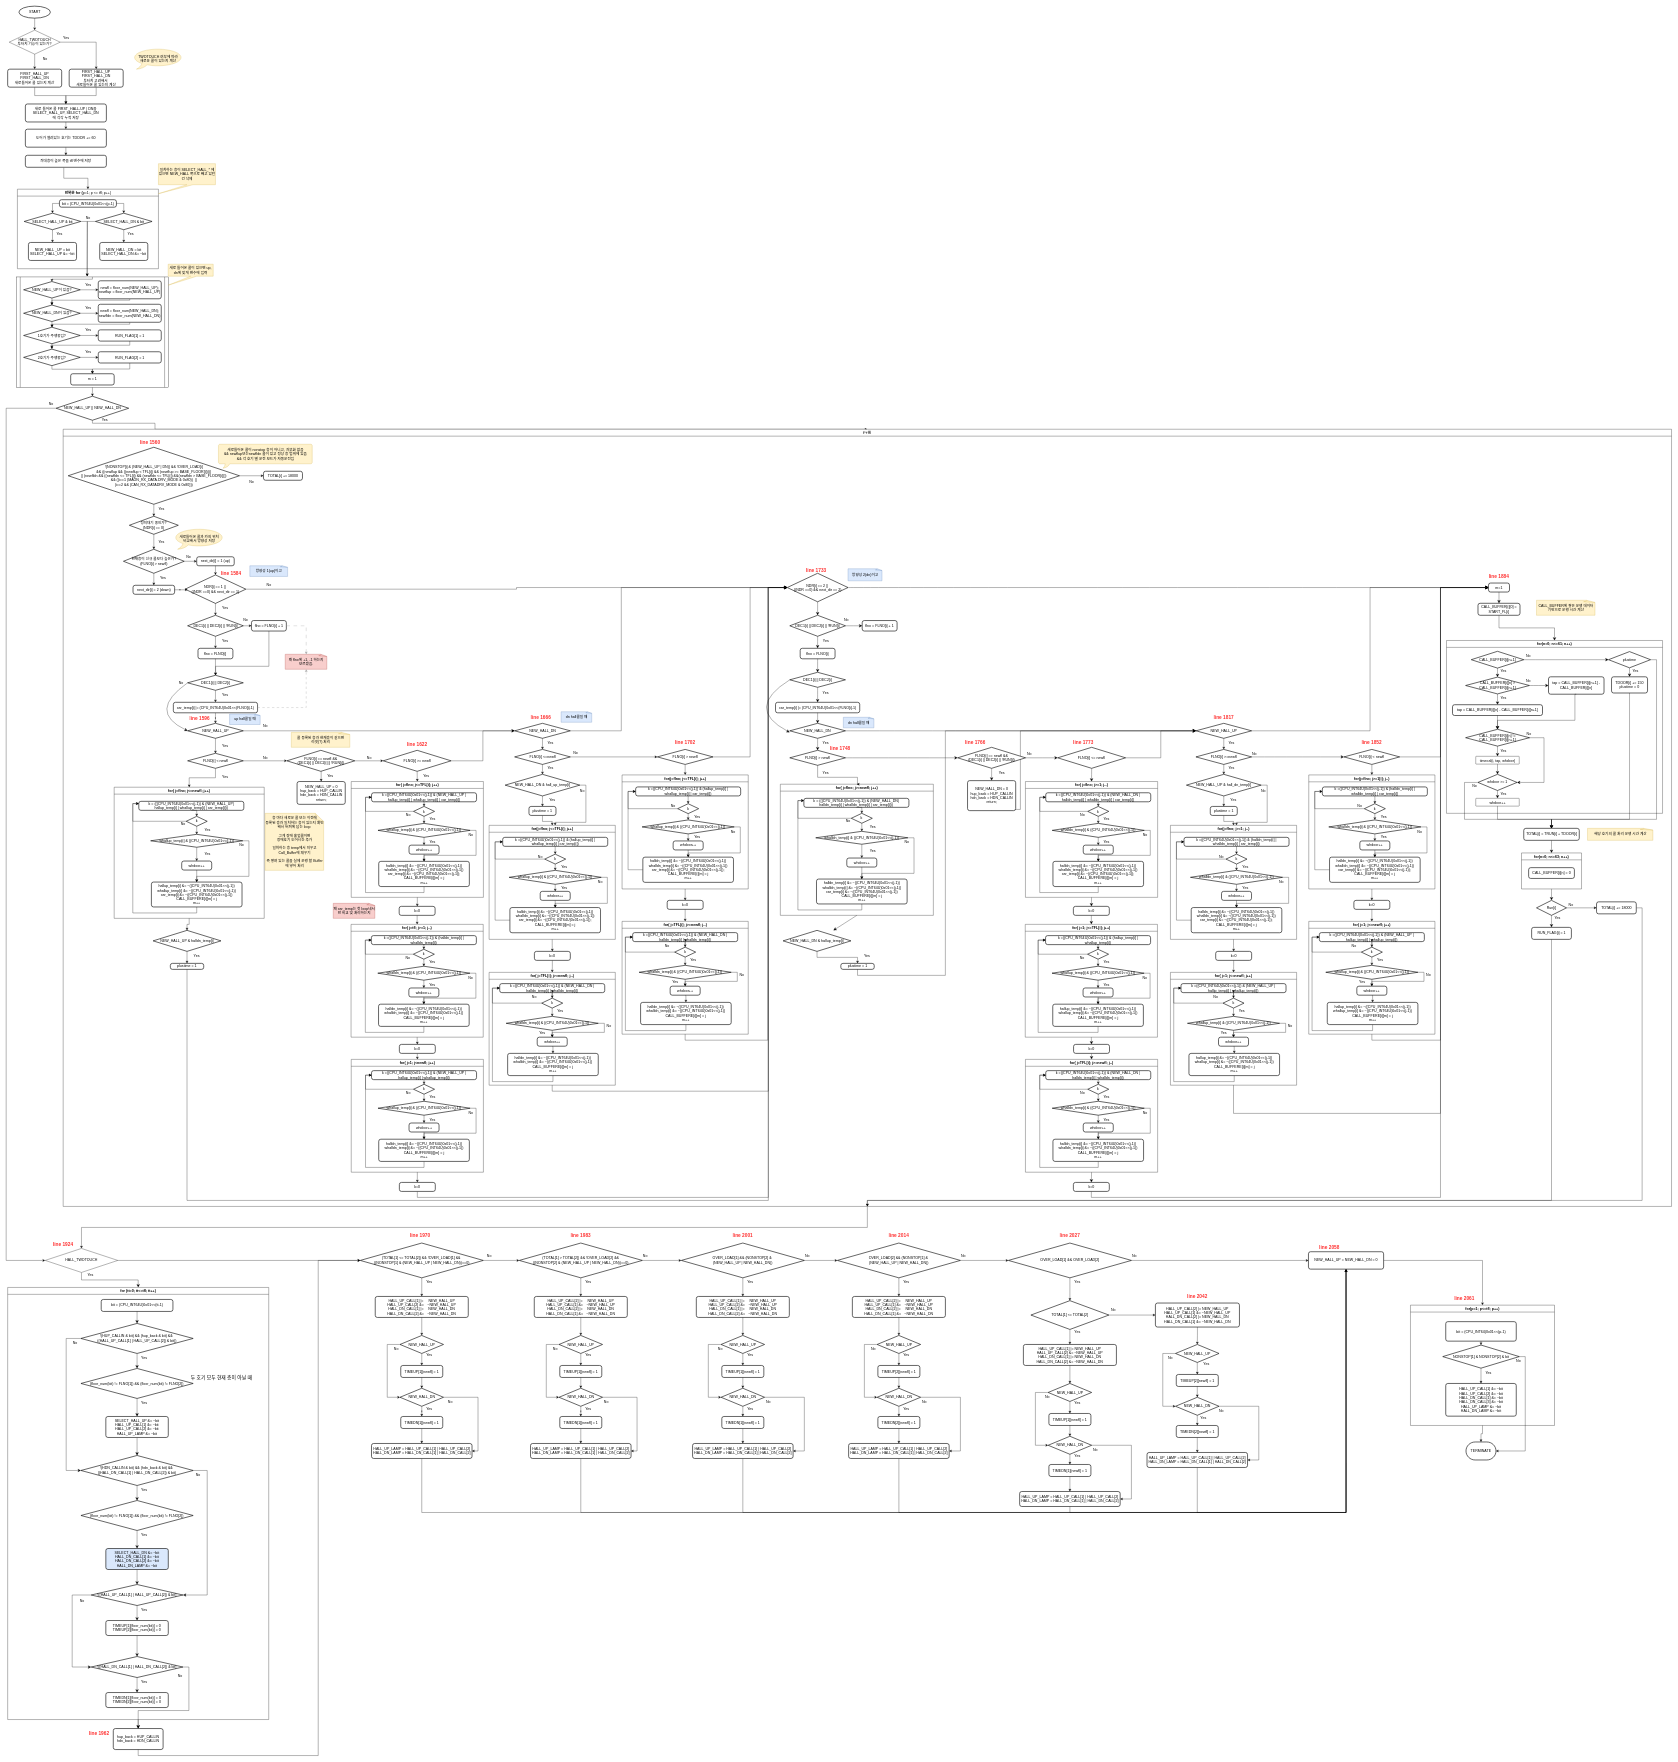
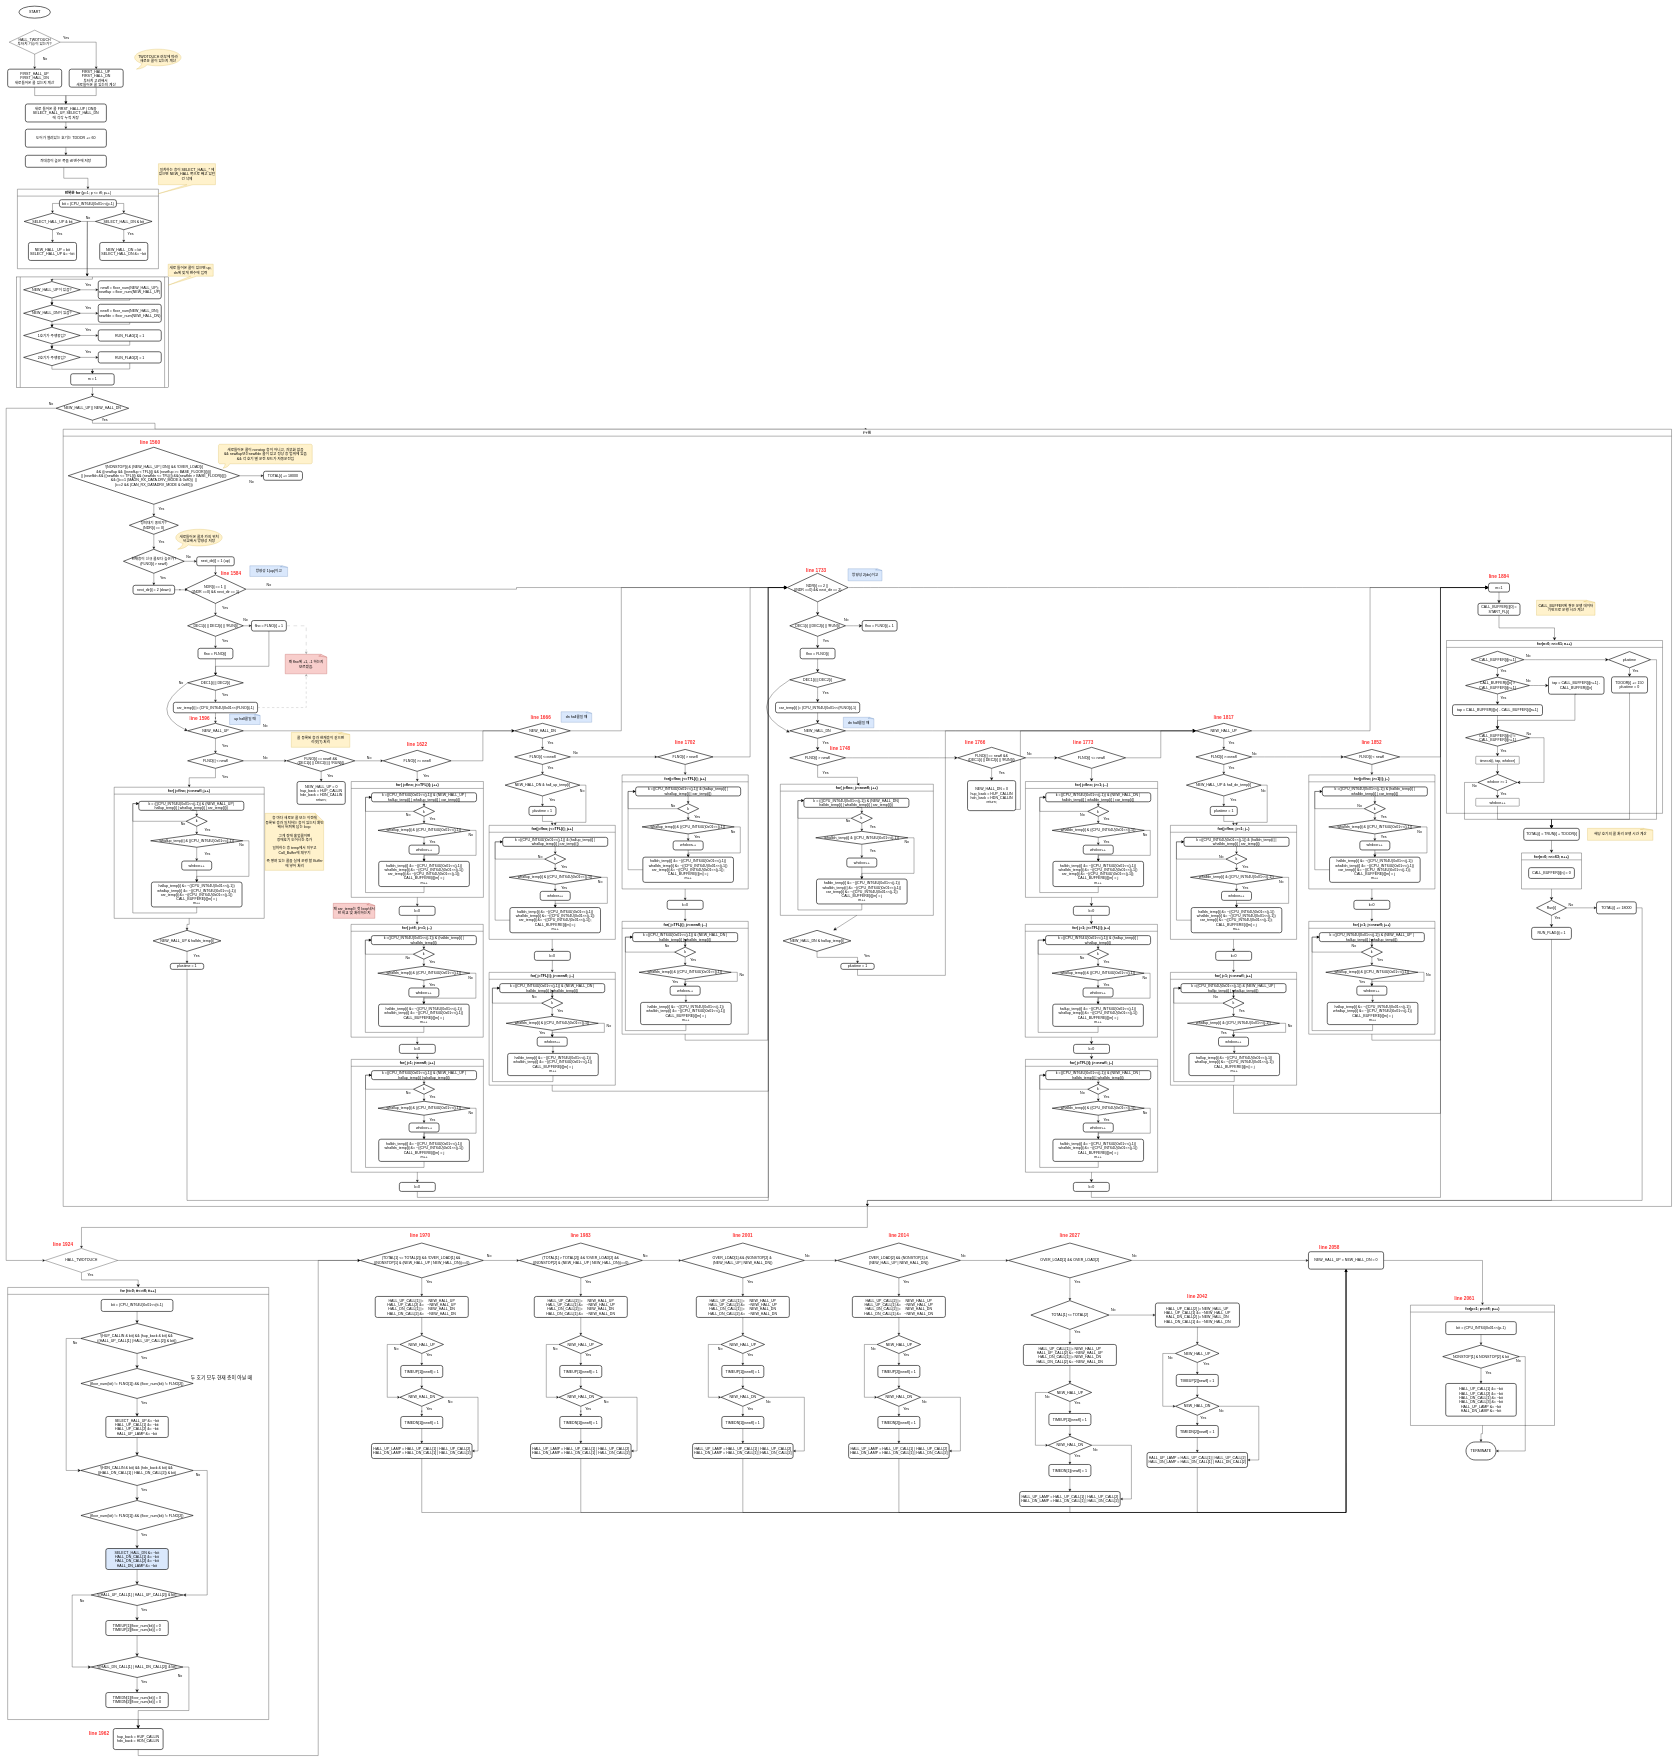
edge "START" -> "HALL_TWOTOUCH 투터치 기능이 있는가?": removed
node "왜 flno에 +1, -1 하는지 모르겠음.": size 42x15 -> 42x20
node "bit = (CPU_INT64)0x01<<(p-1)": size 71x20 -> 71x13
